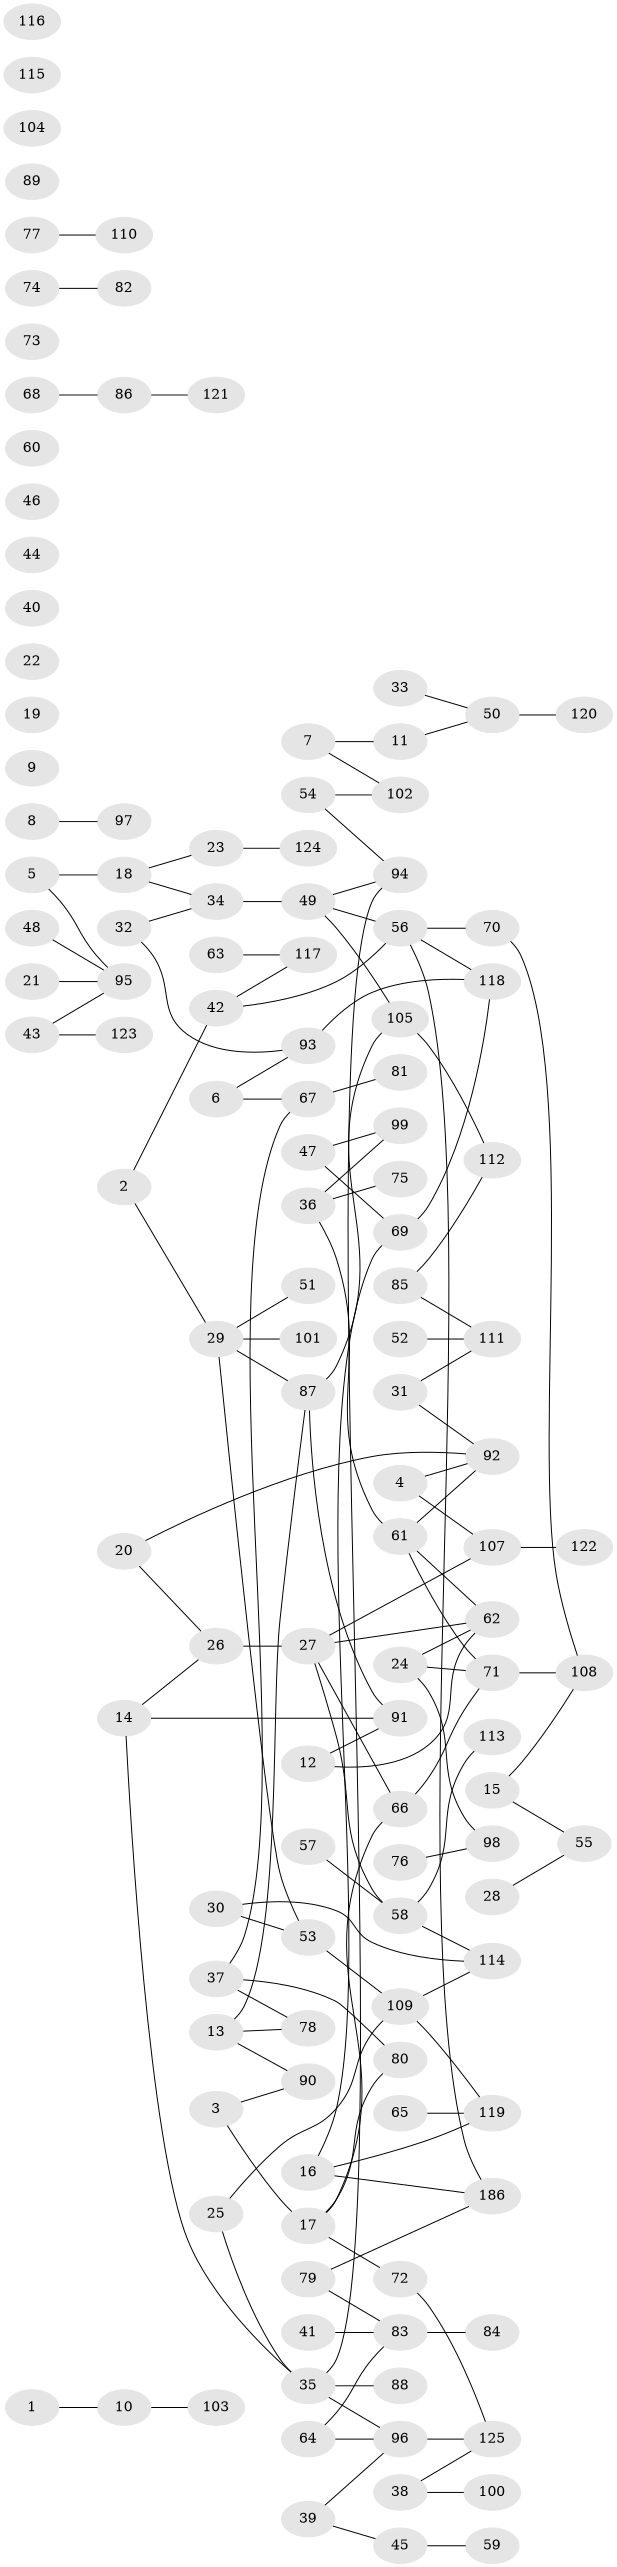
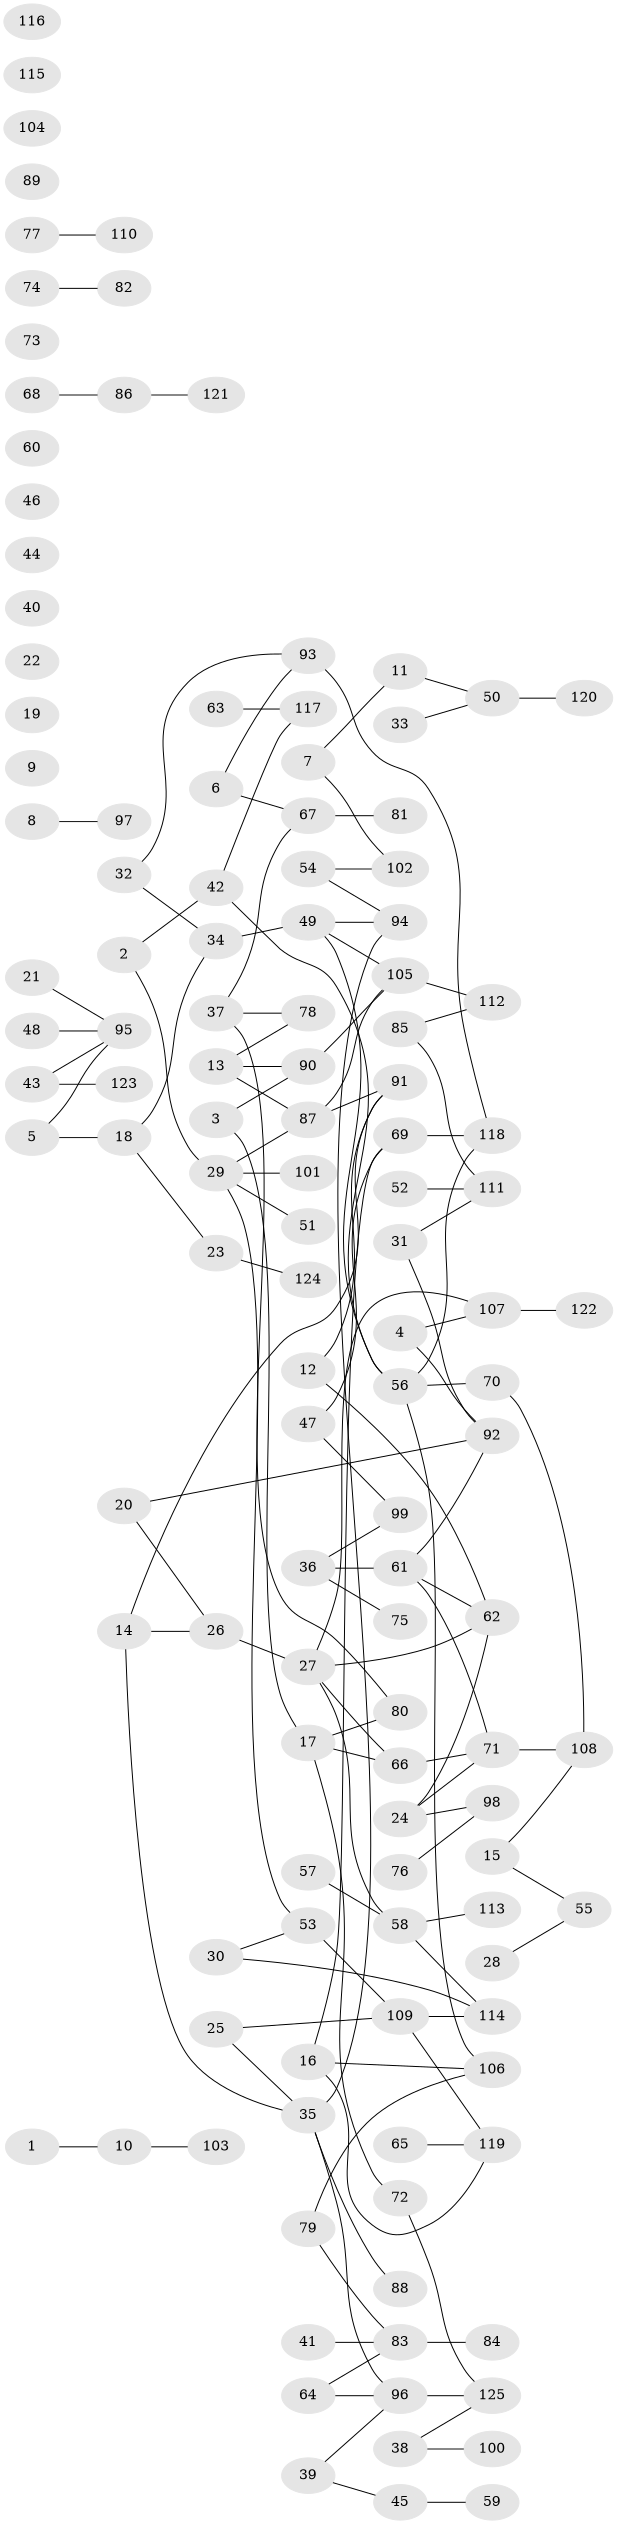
edge "105" -- "90": added
node "186": label "186" -> "106"
